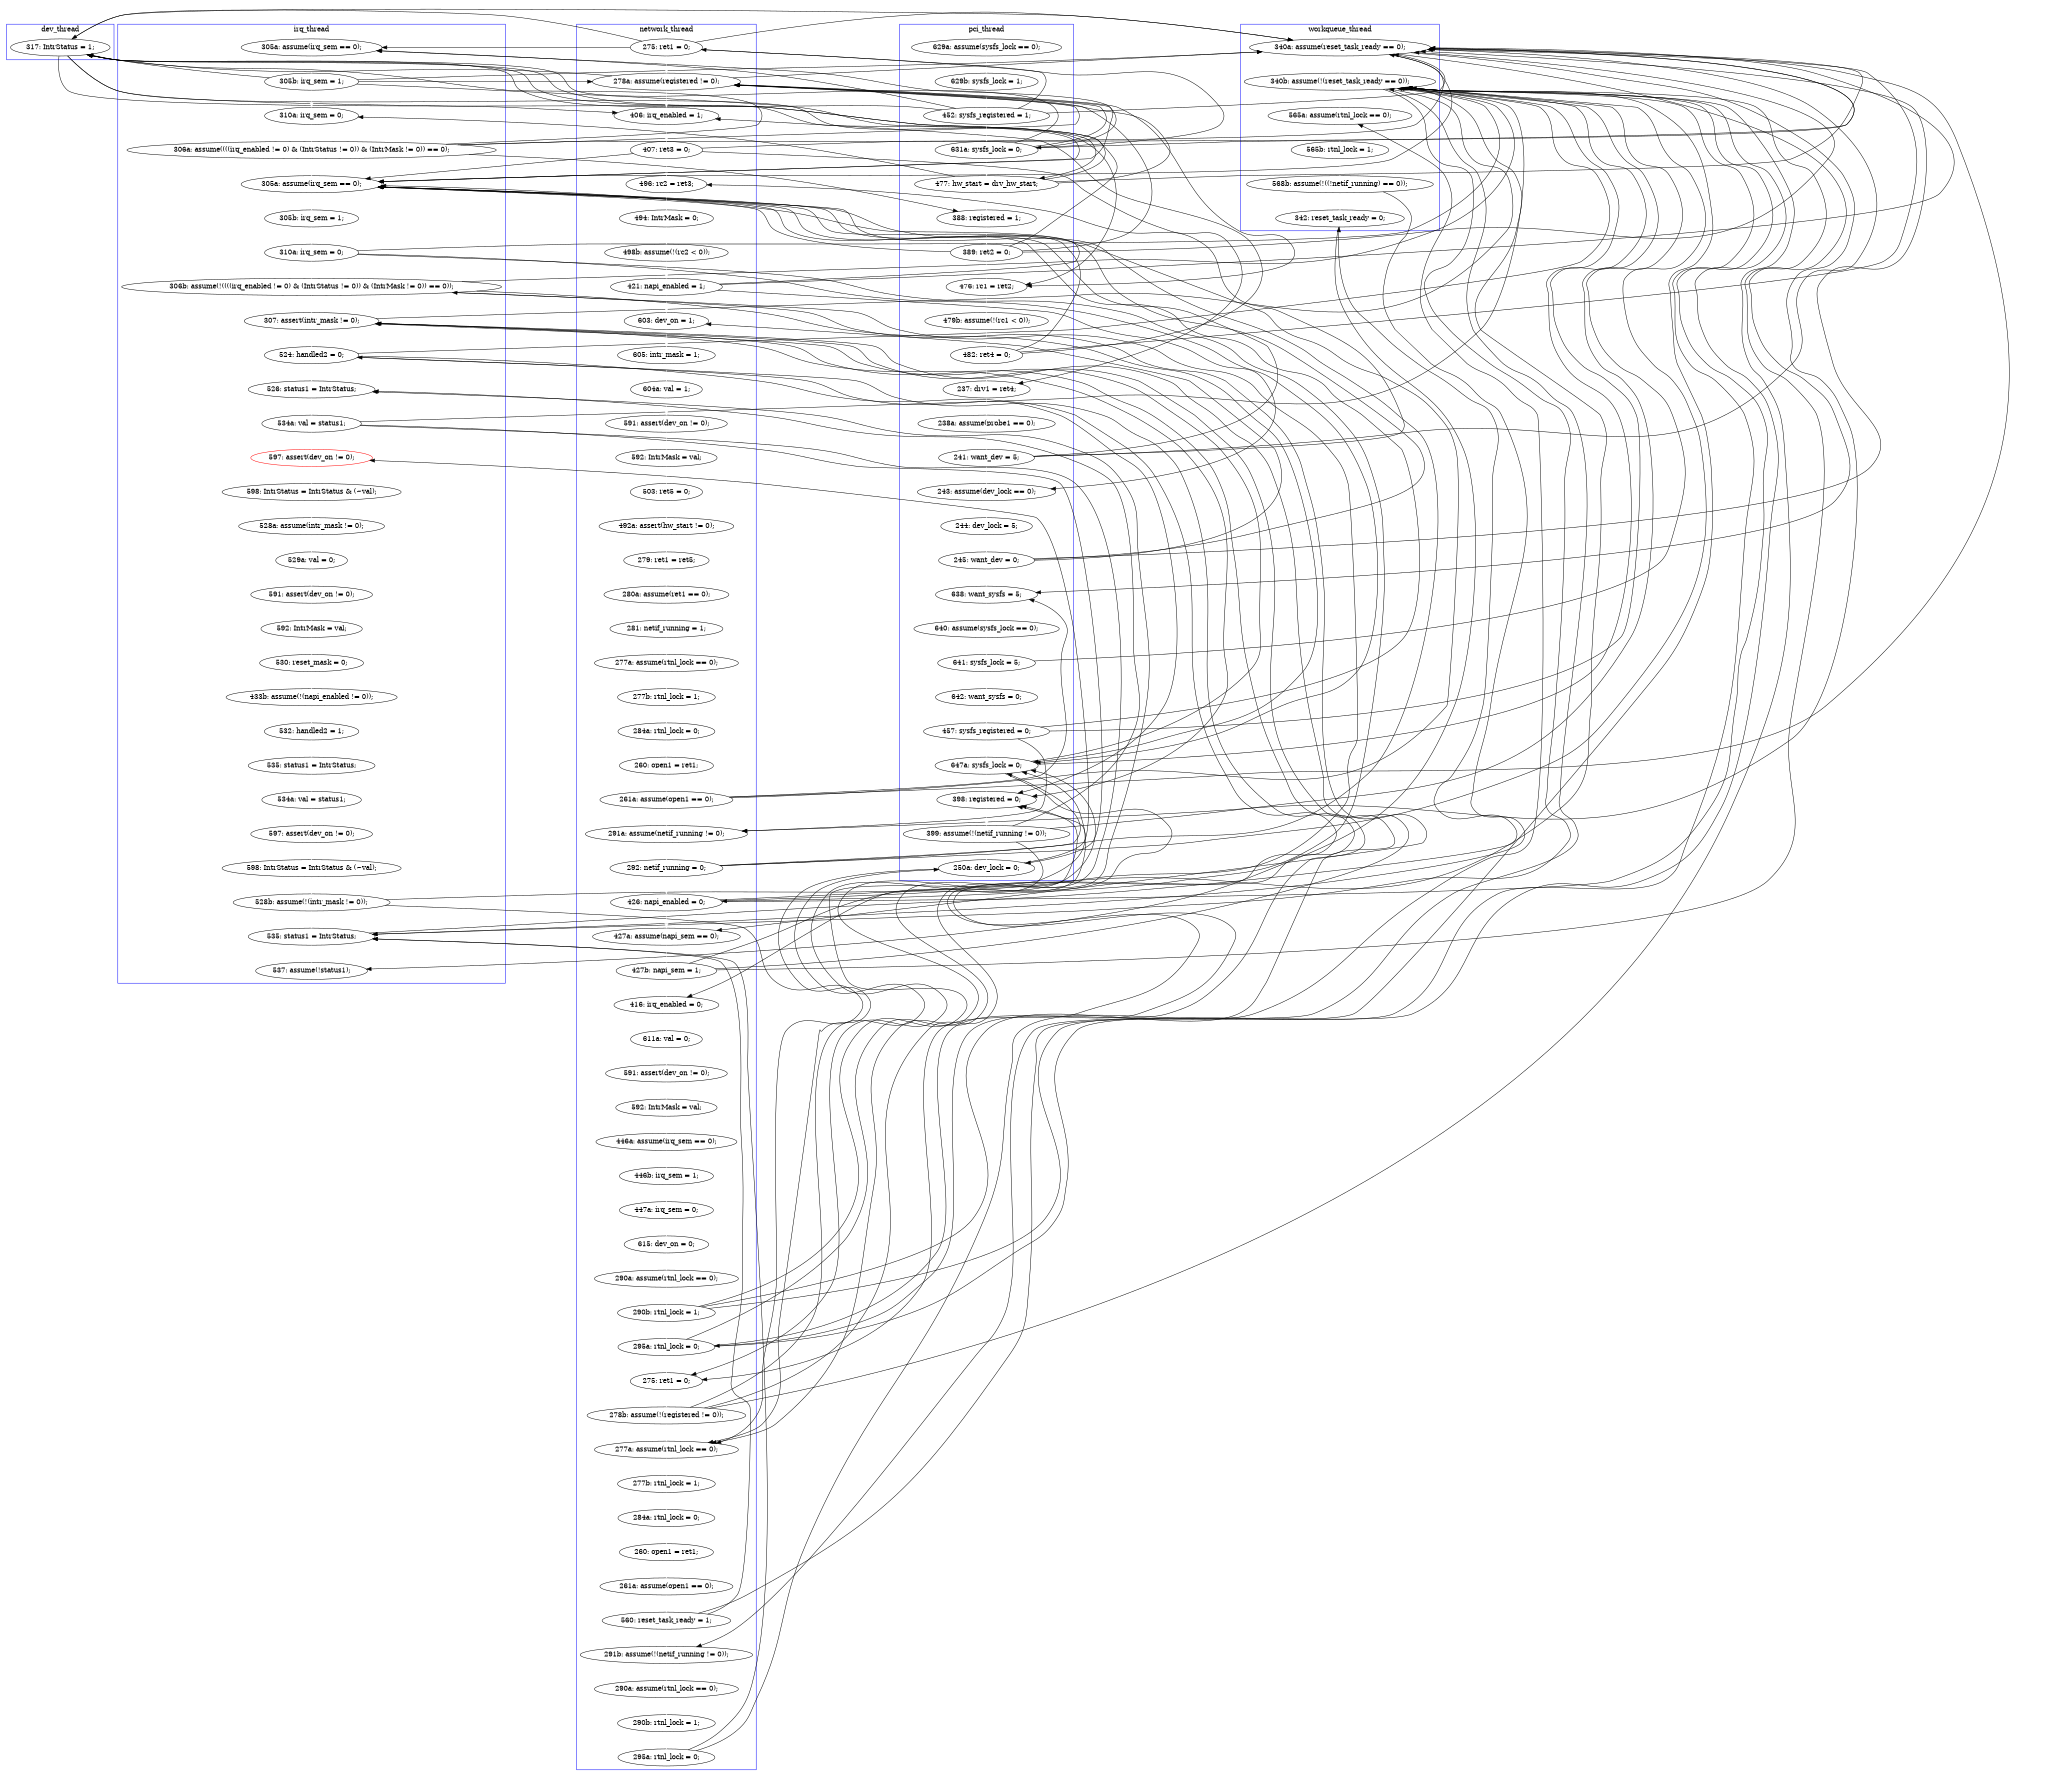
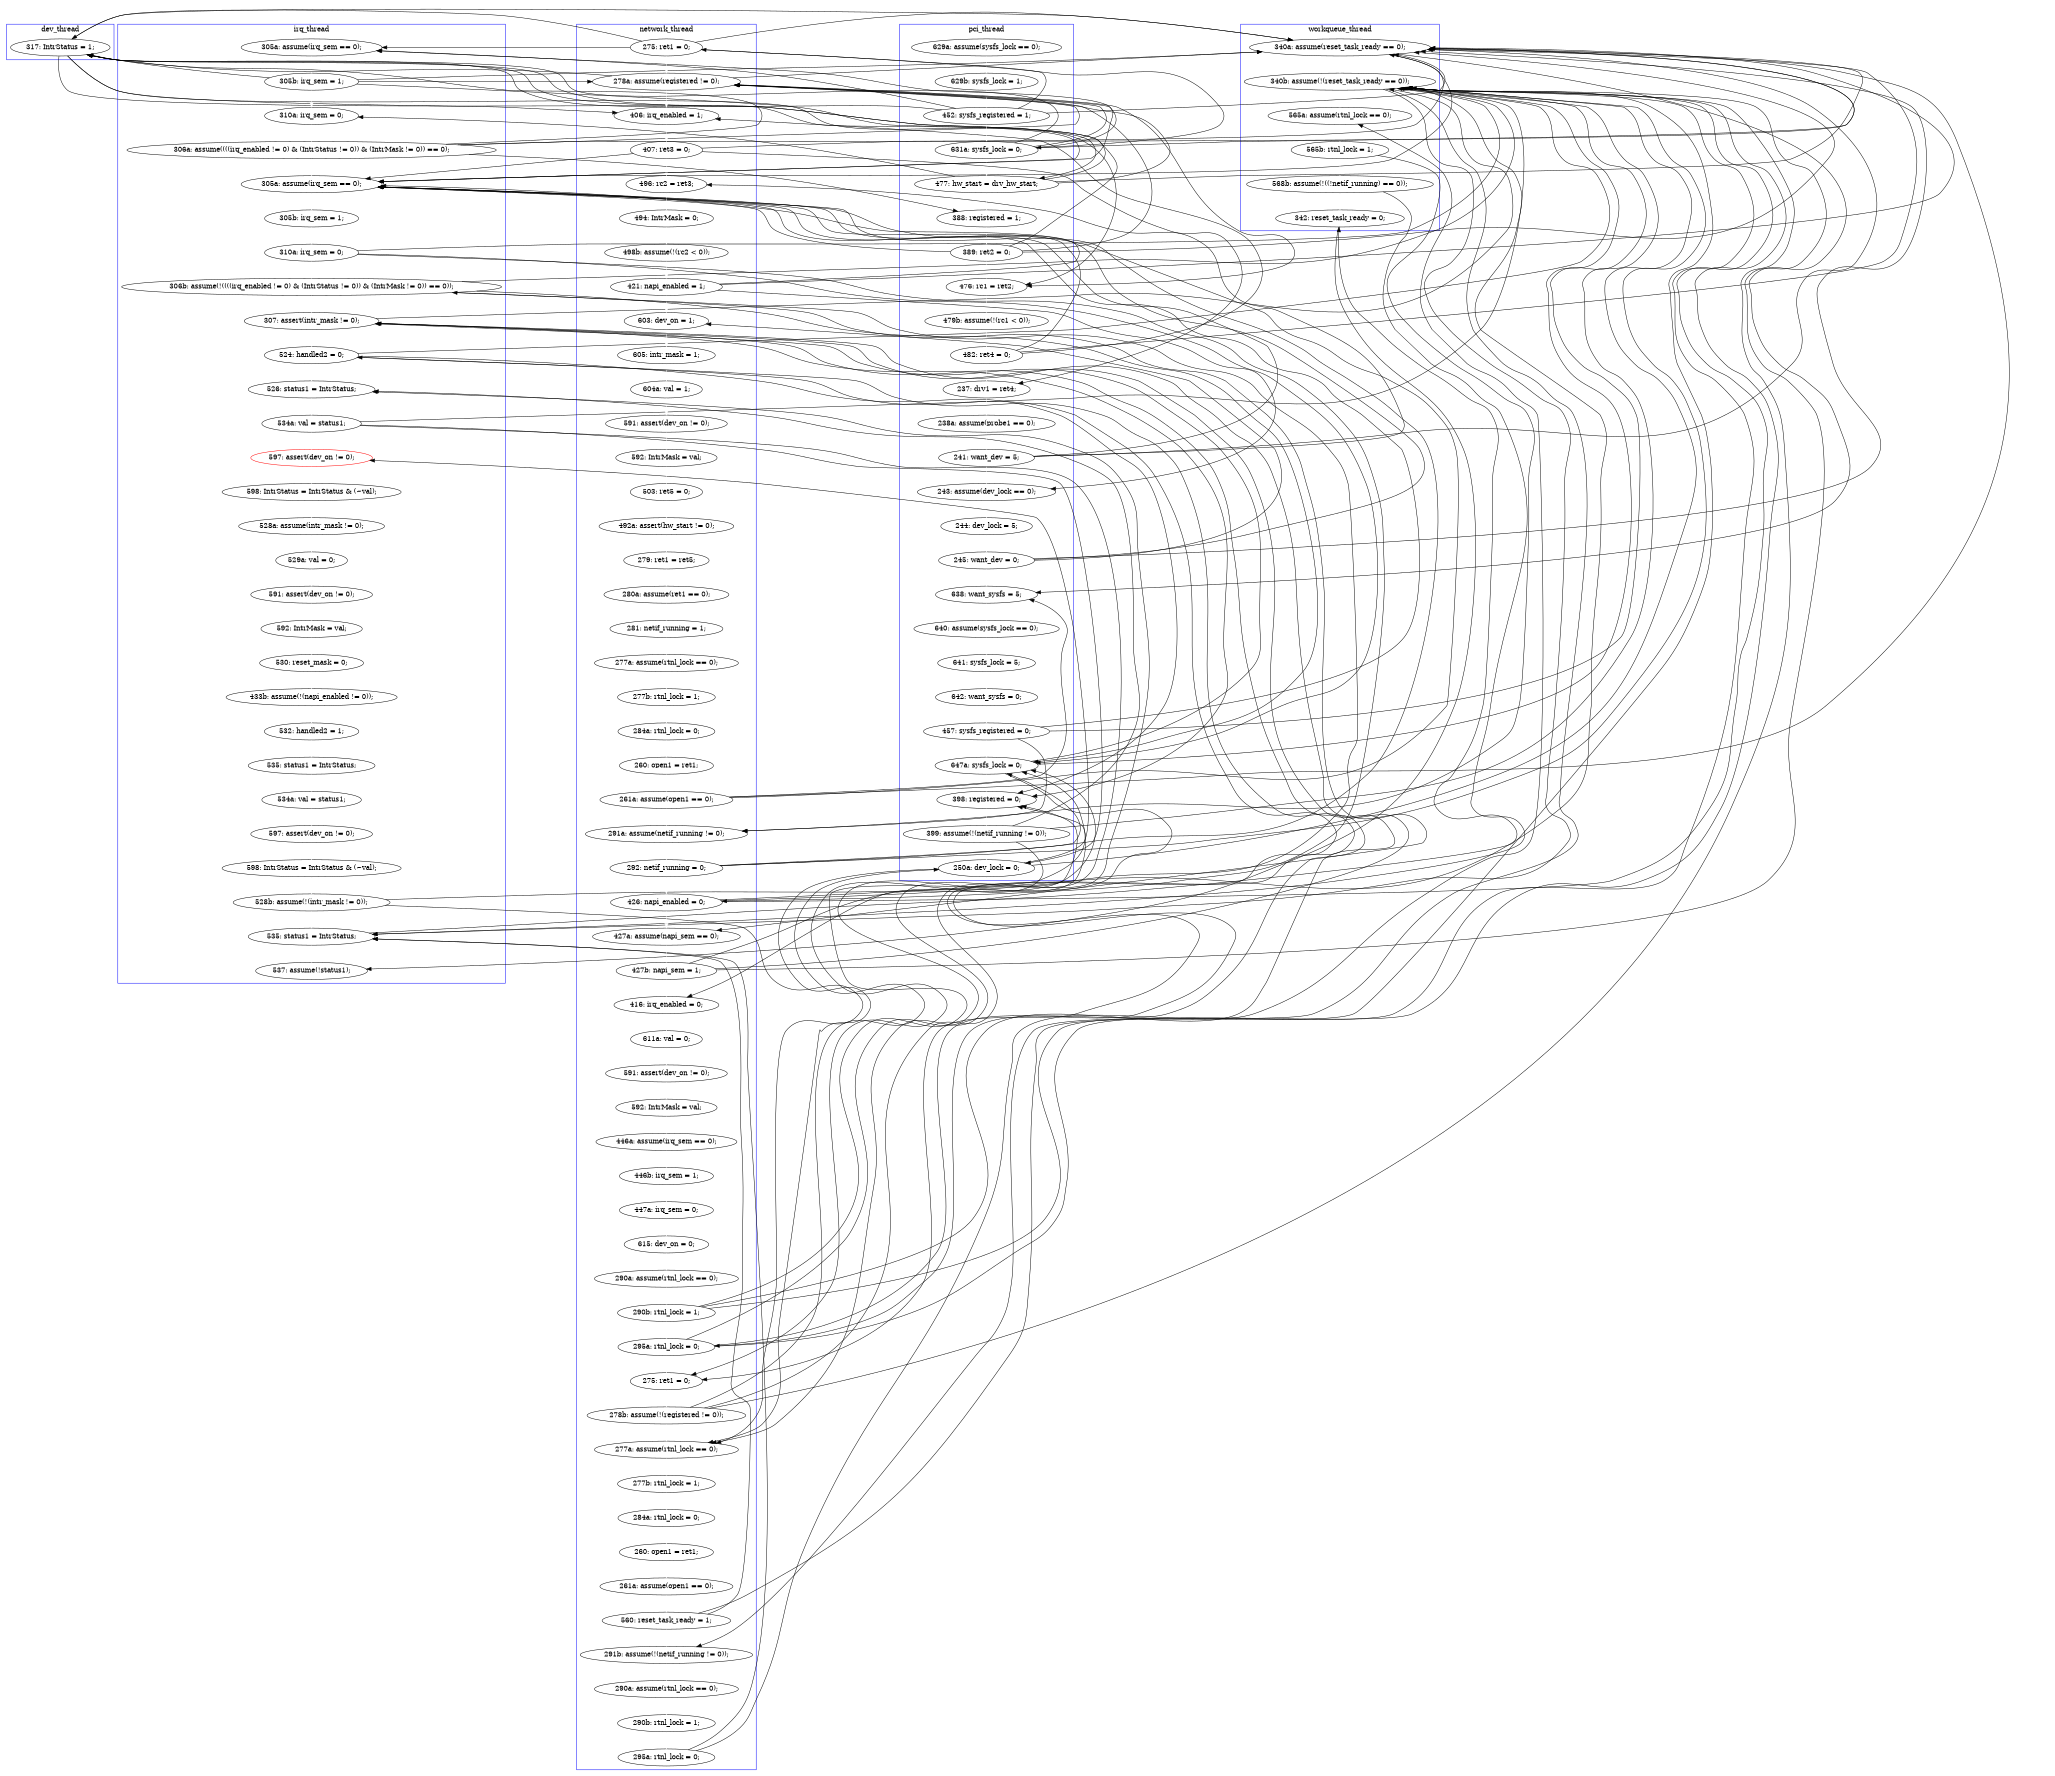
edge "641: sysfs_lock = 5;" -> "340b: assume(!(reset_task_ready == 0));": now "250a: dev_lock = 0;" -> "340b: assume(!(reset_task_ready == 0));"
edge "340a: assume(reset_task_ready == 0);" -> "291a: assume(netif_running != 0);": now "565b: rtnl_lock = 1;" -> "291a: assume(netif_running != 0);"
